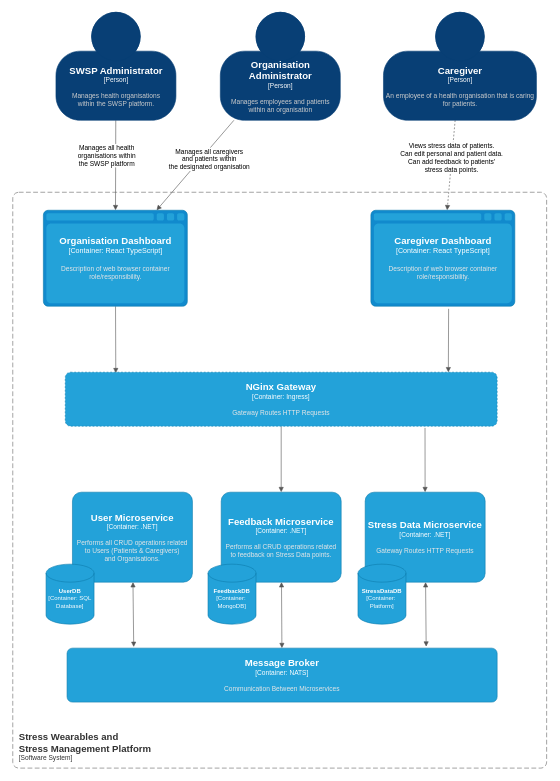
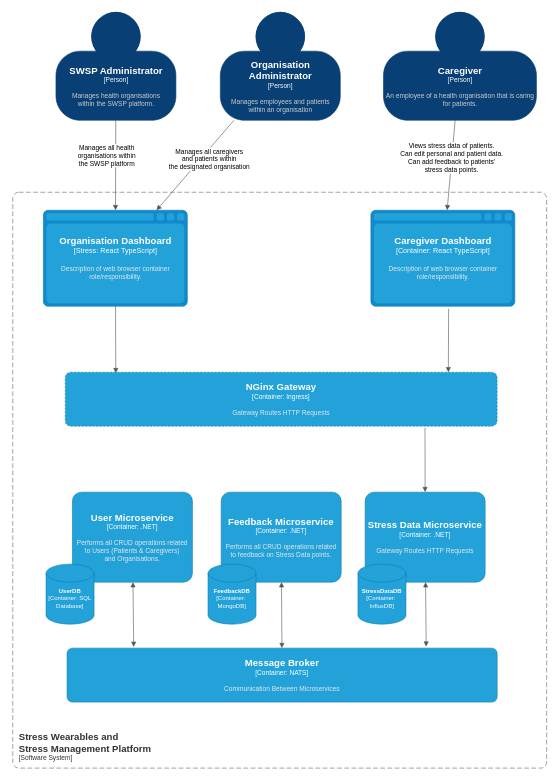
edge "Caregiver [Person] An employee of a health organisation that is caring for patients." -> "Caregiver Dashboard [Container: React TypeScript] Description of web browser container role/responsibility.": style dashed -> solid
node "Organisation Dashboard [Container: React TypeScript] Description of web browser container role/responsibility.": label "Organisation Dashboard [Container: React TypeScript] Description of web browser container role/responsibility." -> "Organisation Dashboard [Stress: React TypeScript] Description of web browser container role/responsibility."
edge "NGinx Gateway [Container: Ingress] Gateway Routes HTTP Requests" -> "Feedback Microservice [Container: .NET] Performs all CRUD operations related to feedback on Stress Data points.": removed
node "StressDataDB [Container: Platform]": label "StressDataDB [Container: Platform]" -> "StressDataDB [Container: InfluxDB]"
